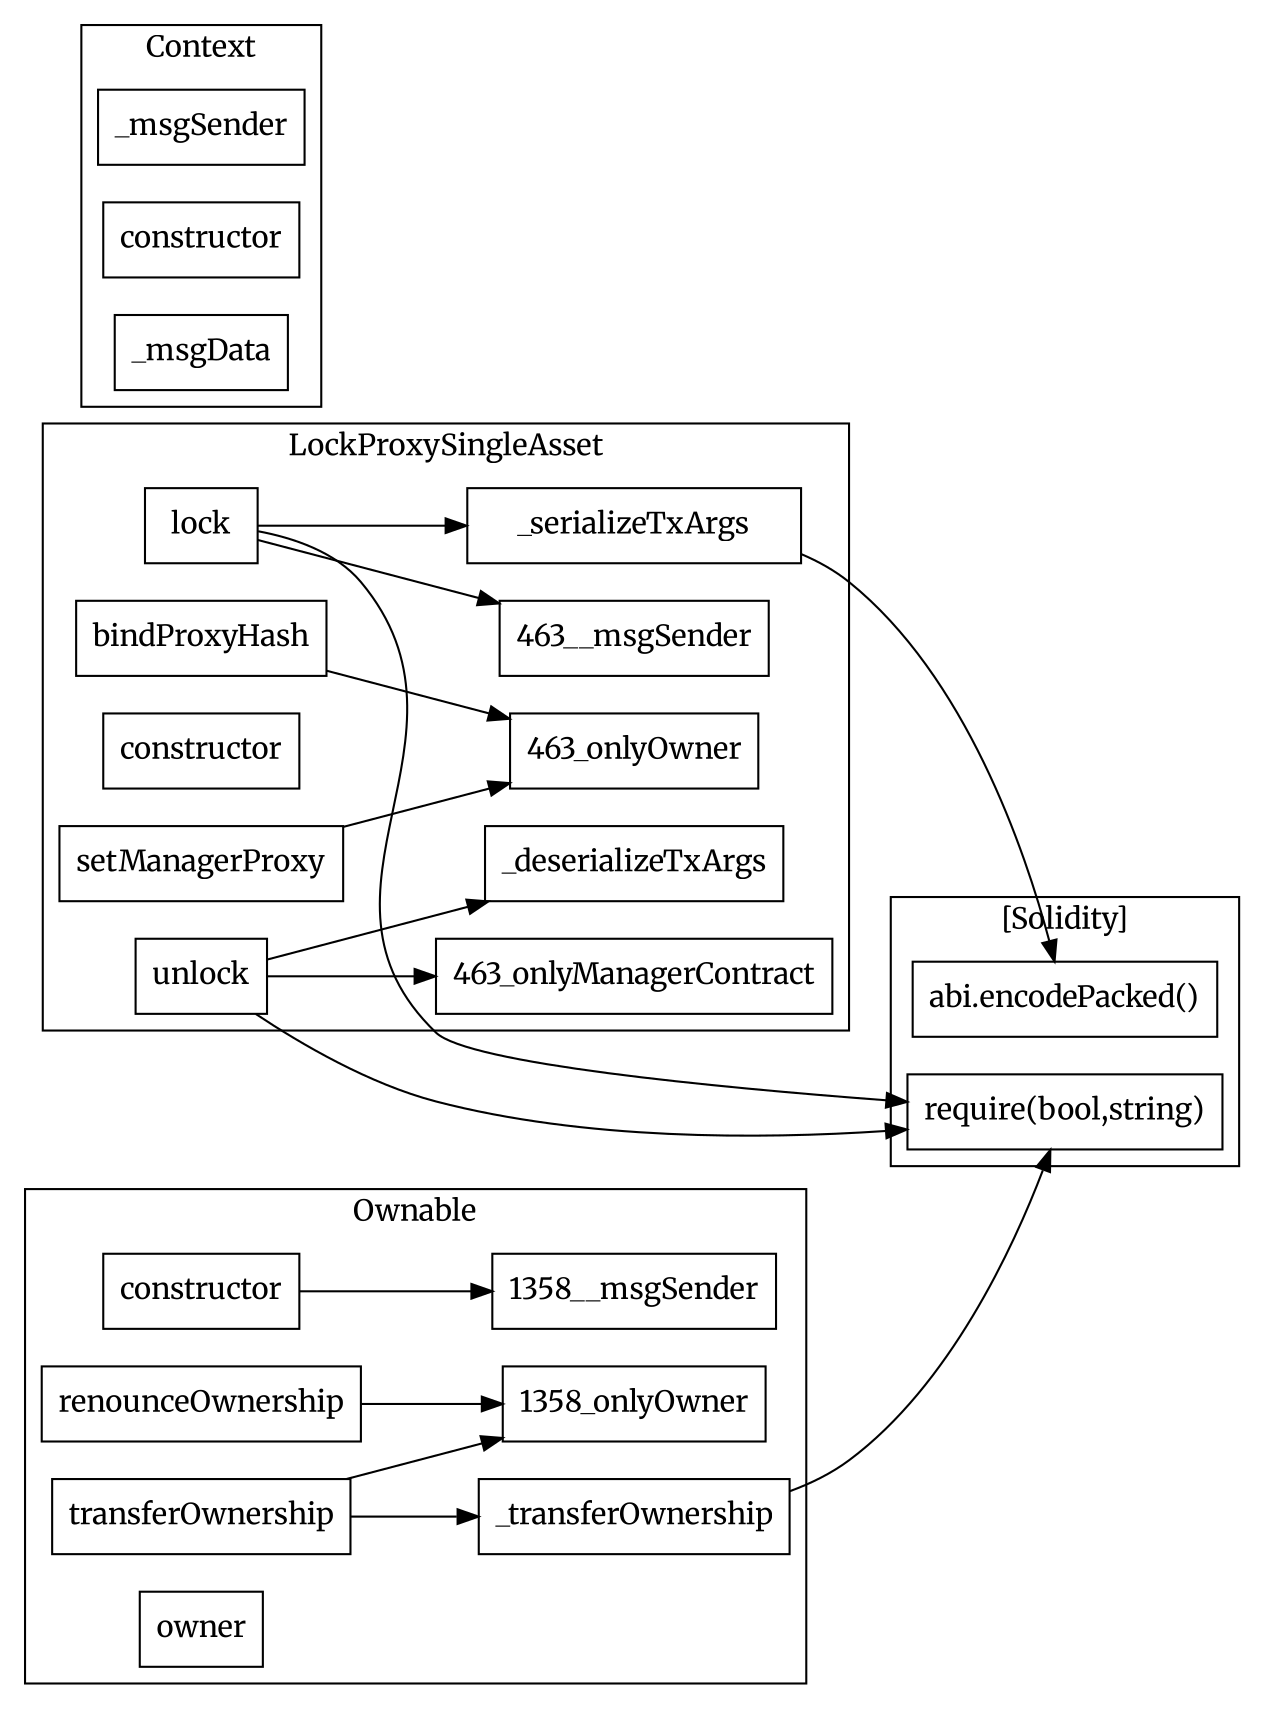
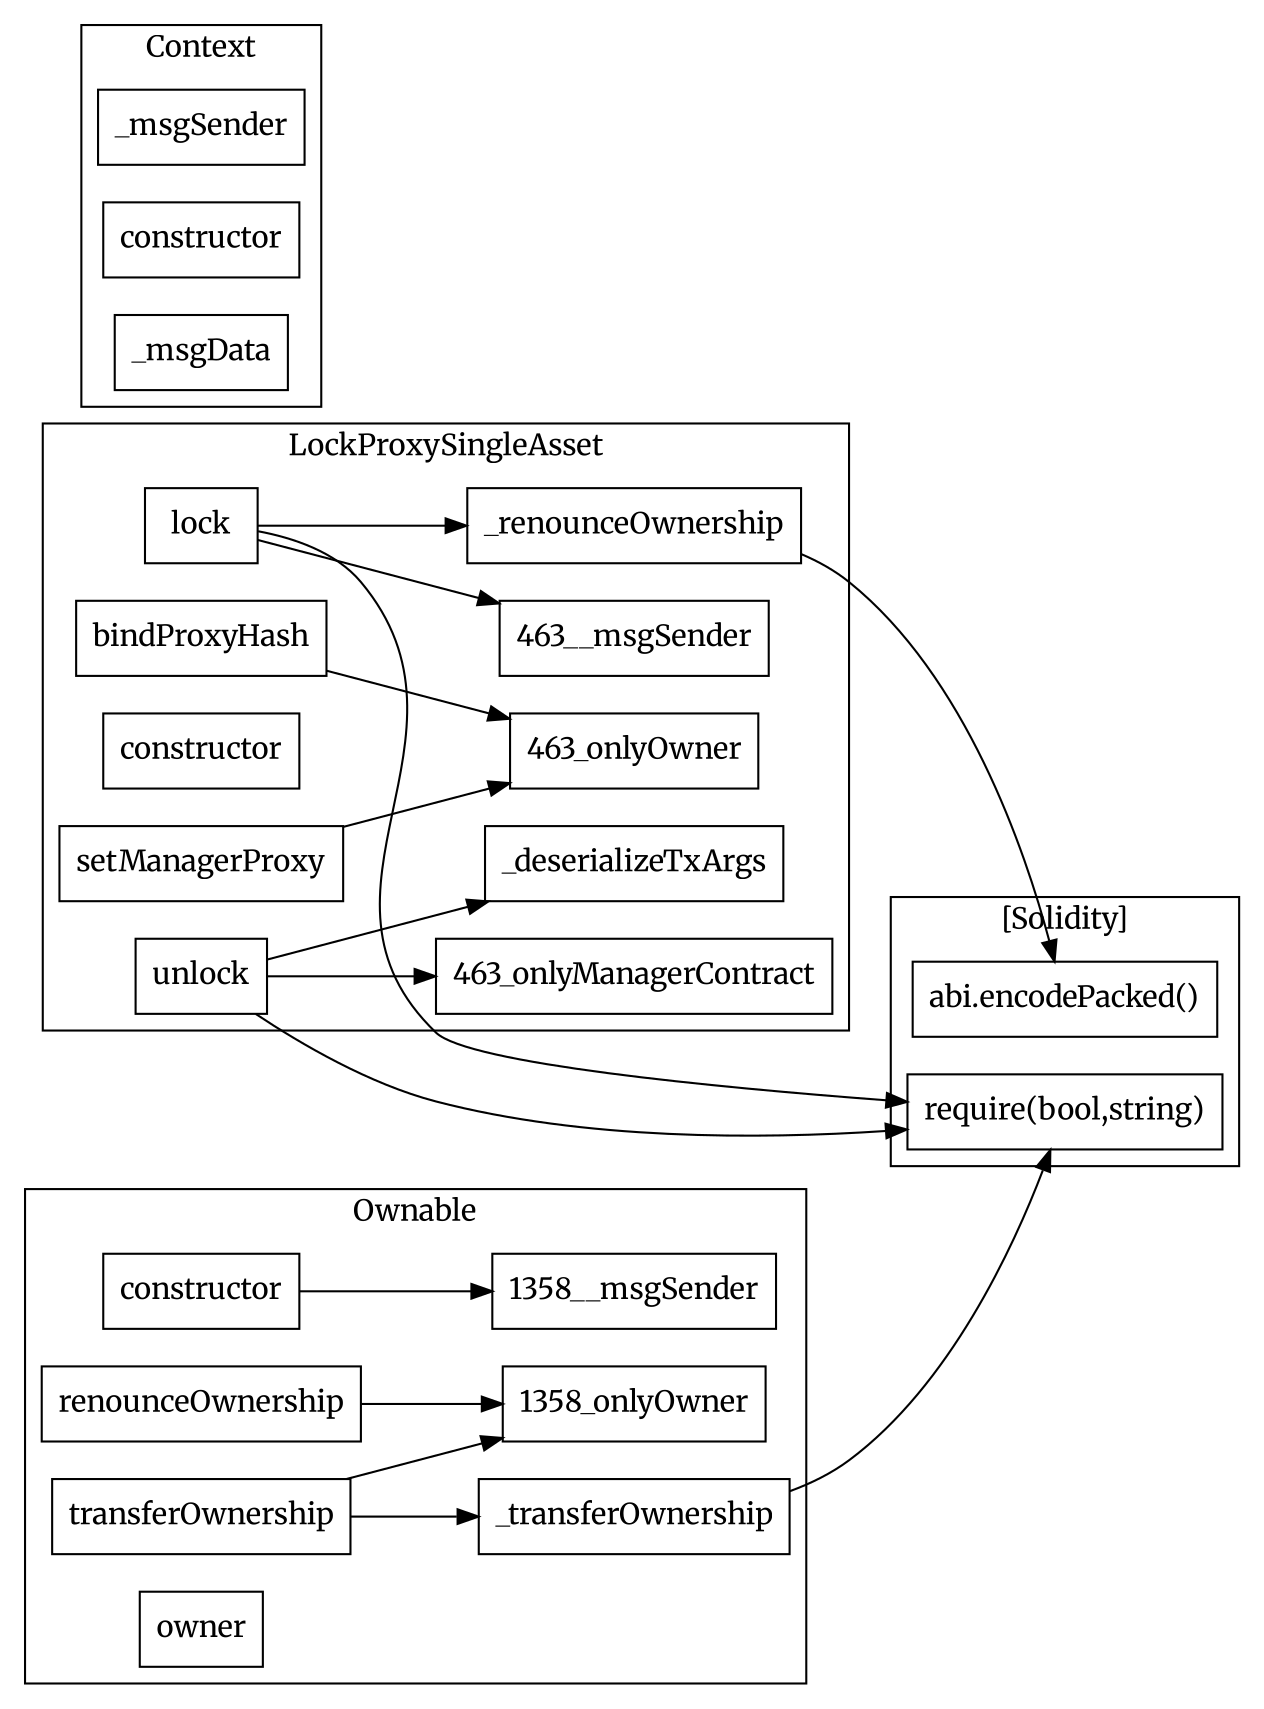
node "_serializeTxArgs": label "_serializeTxArgs" -> "_renounceOwnership"
